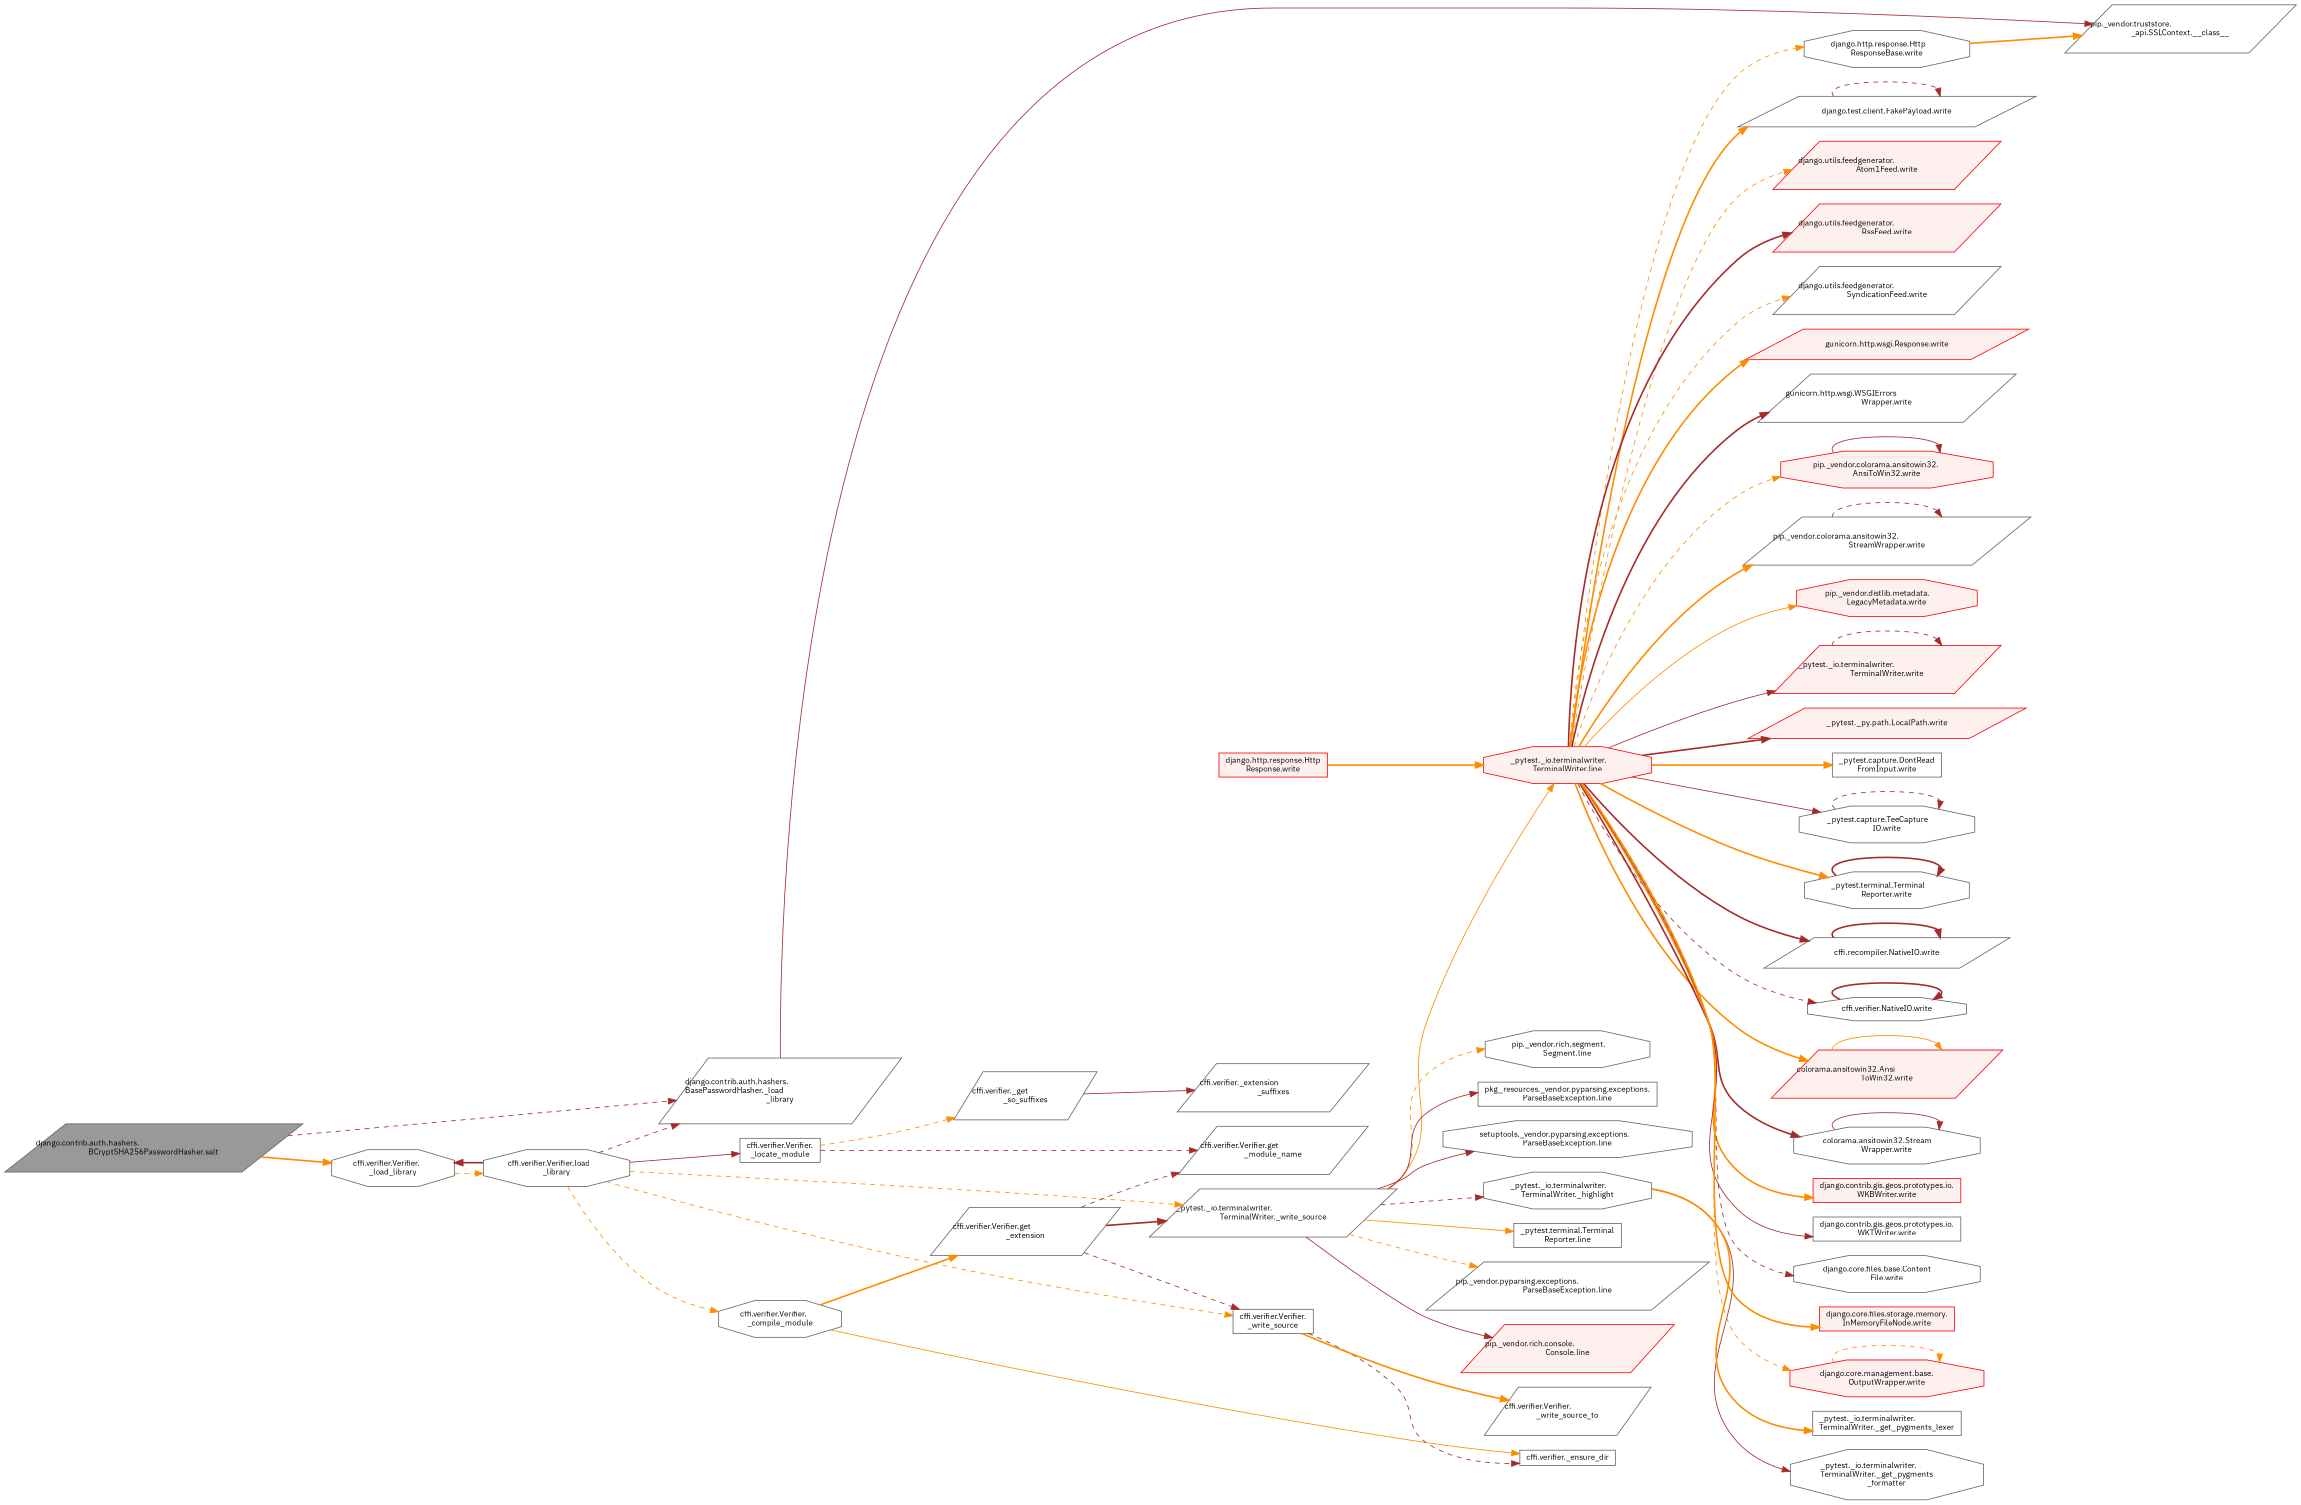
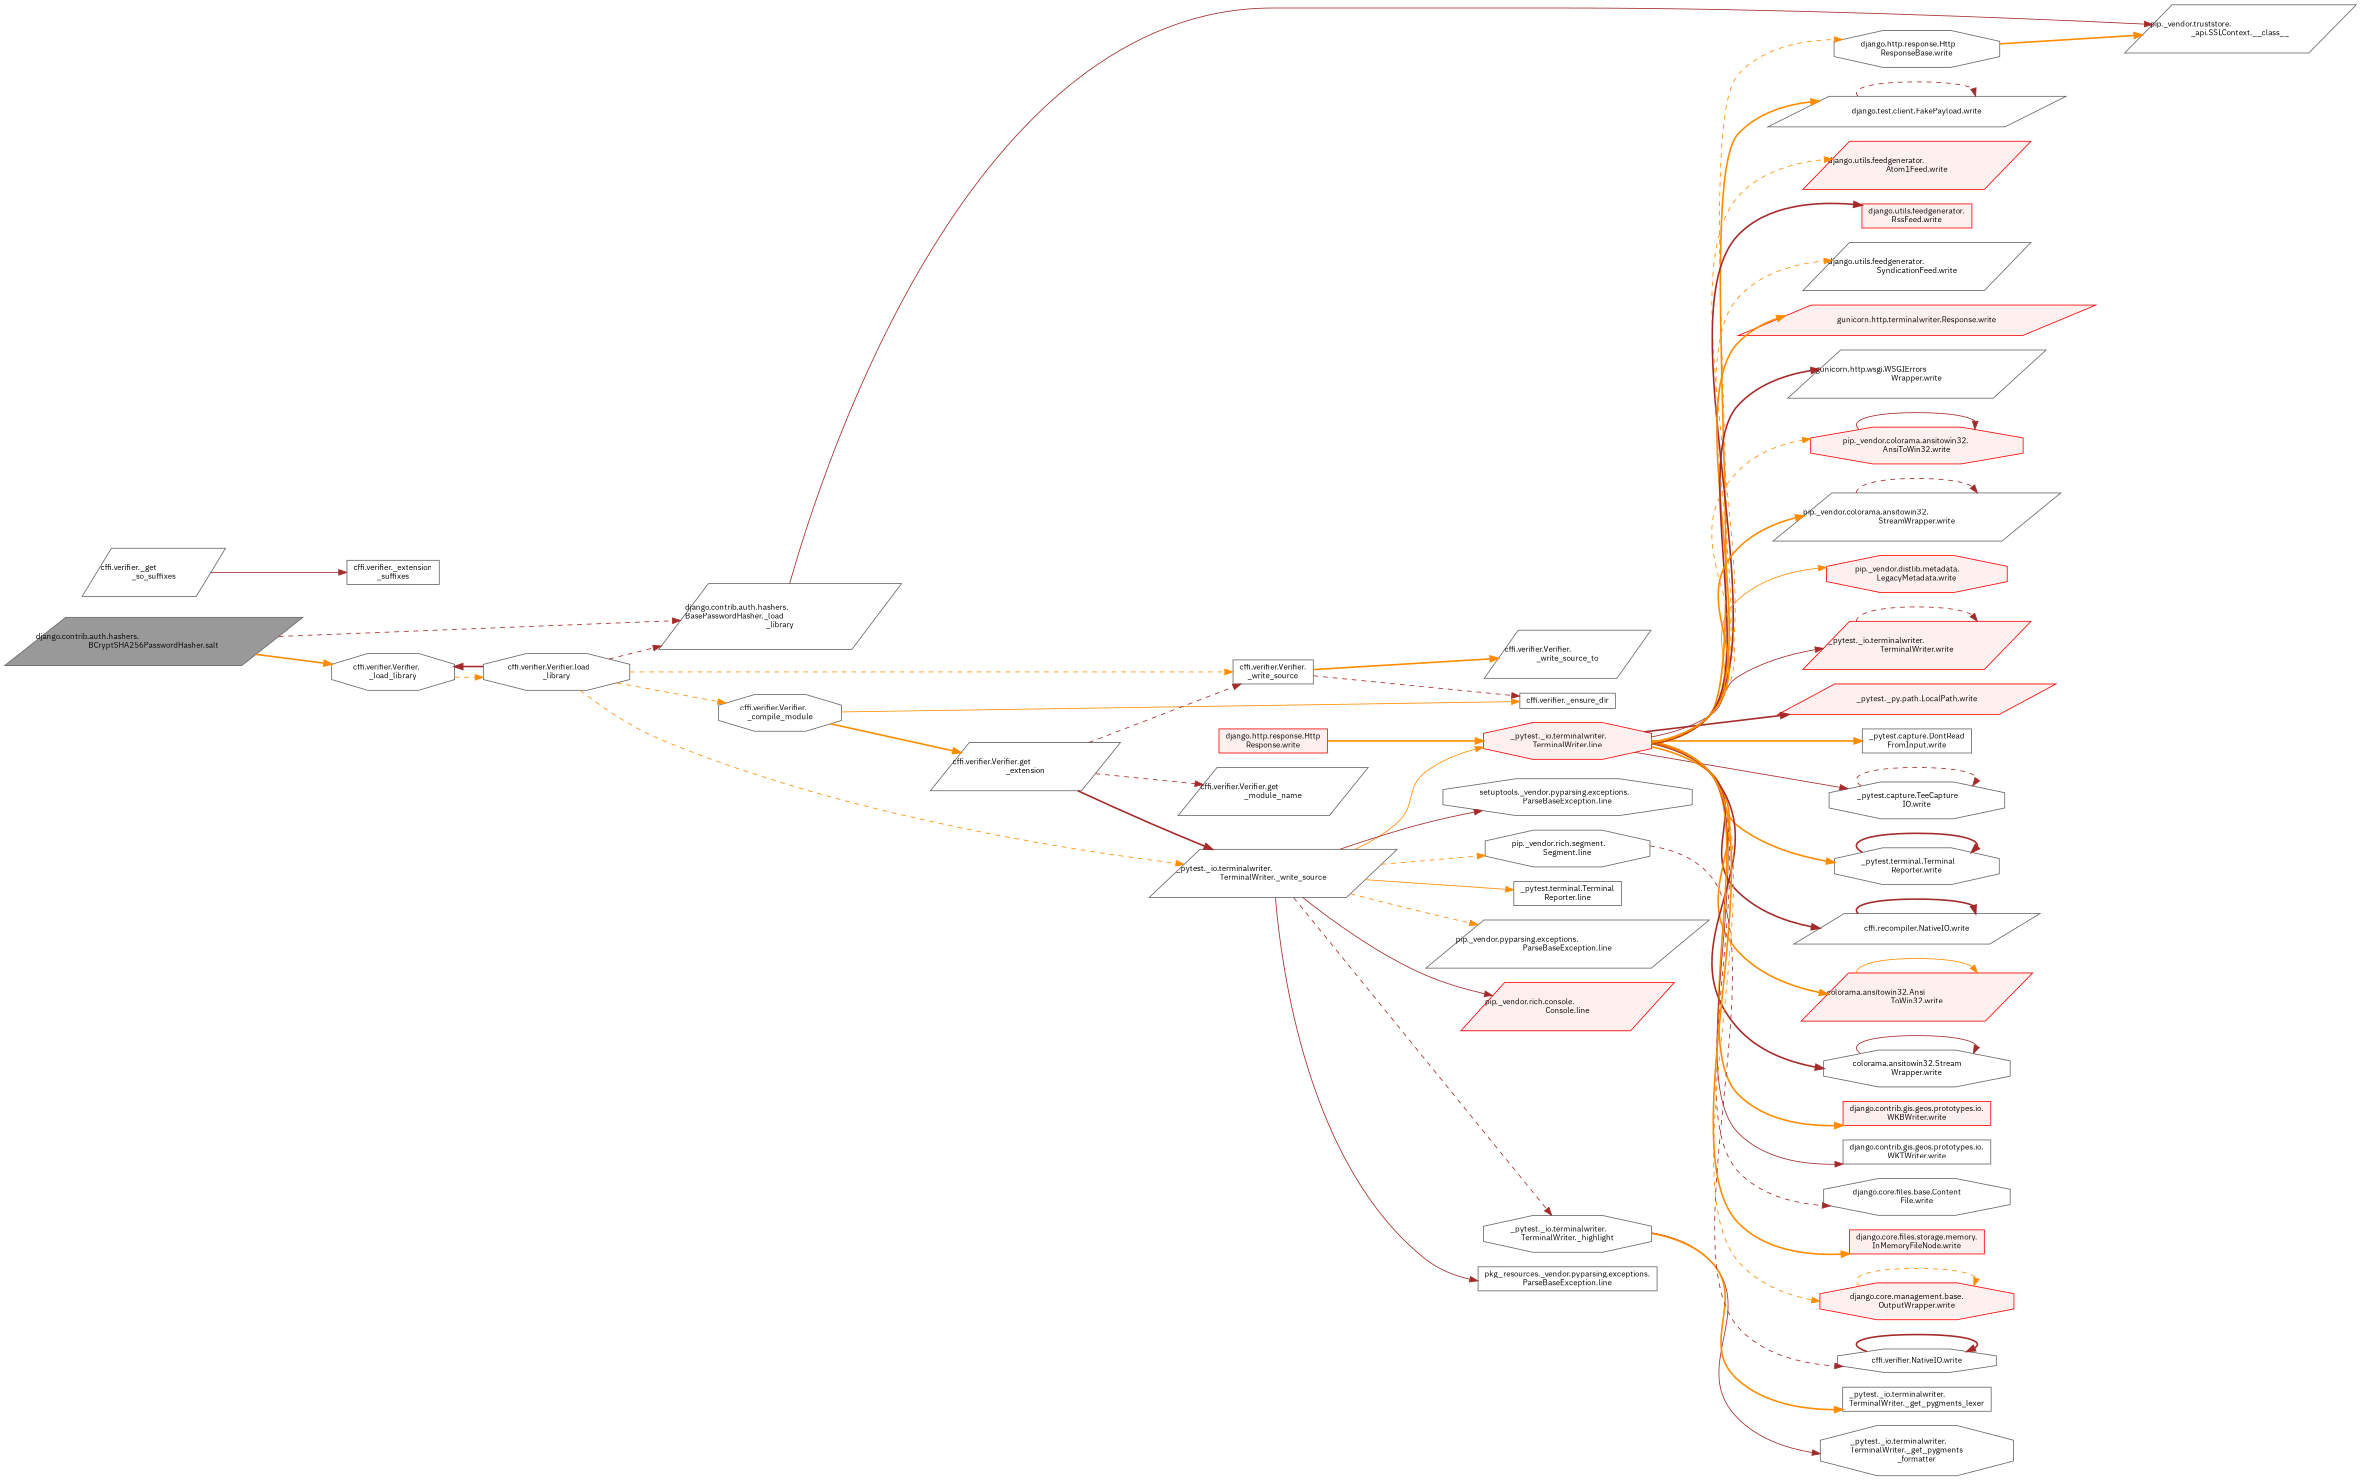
node "django.utils.feedgenerator. RssFeed.write": shape parallelogram -> box
node "gunicorn.http.wsgi.Response.write": label "gunicorn.http.wsgi.Response.write" -> "gunicorn.http.terminalwriter.Response.write"
edge "_pytest._io.terminalwriter. TerminalWriter.line" -> "cffi.verifier.NativeIO.write": now "pip._vendor.rich.segment. Segment.line" -> "cffi.verifier.NativeIO.write"
node "cffi.verifier._extension _suffixes": shape parallelogram -> box
node "cffi.verifier.Verifier. _locate_module": removed
